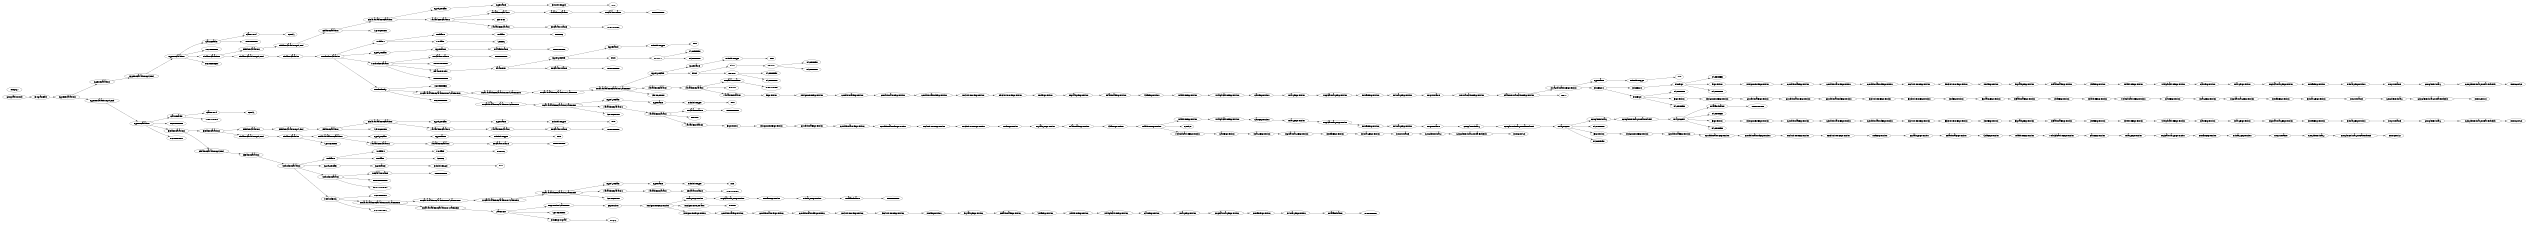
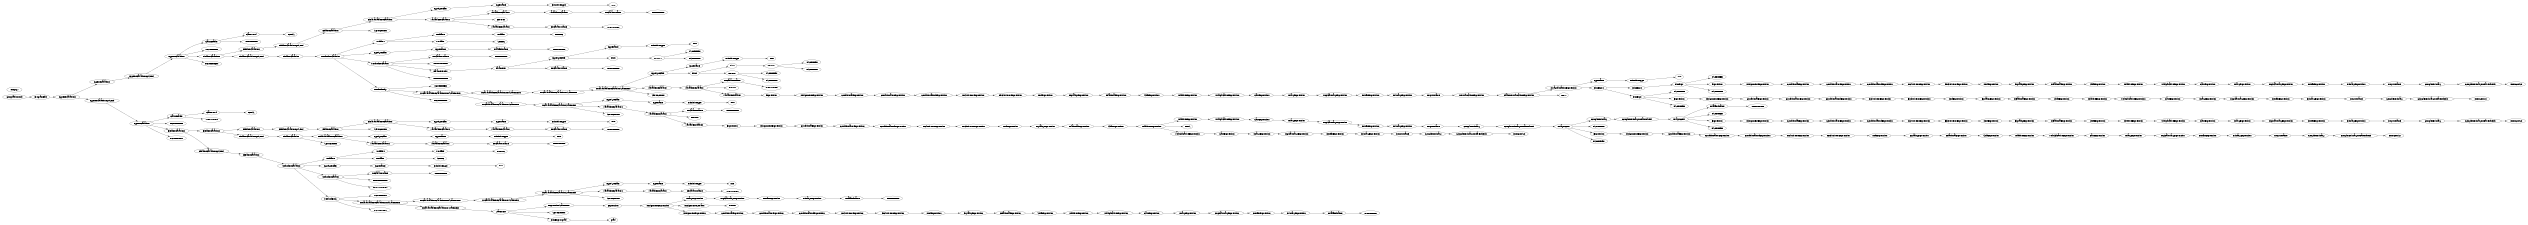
node "CONST": label "CONST" -> "PLUS"
node "empty": label "empty" -> "quad"
